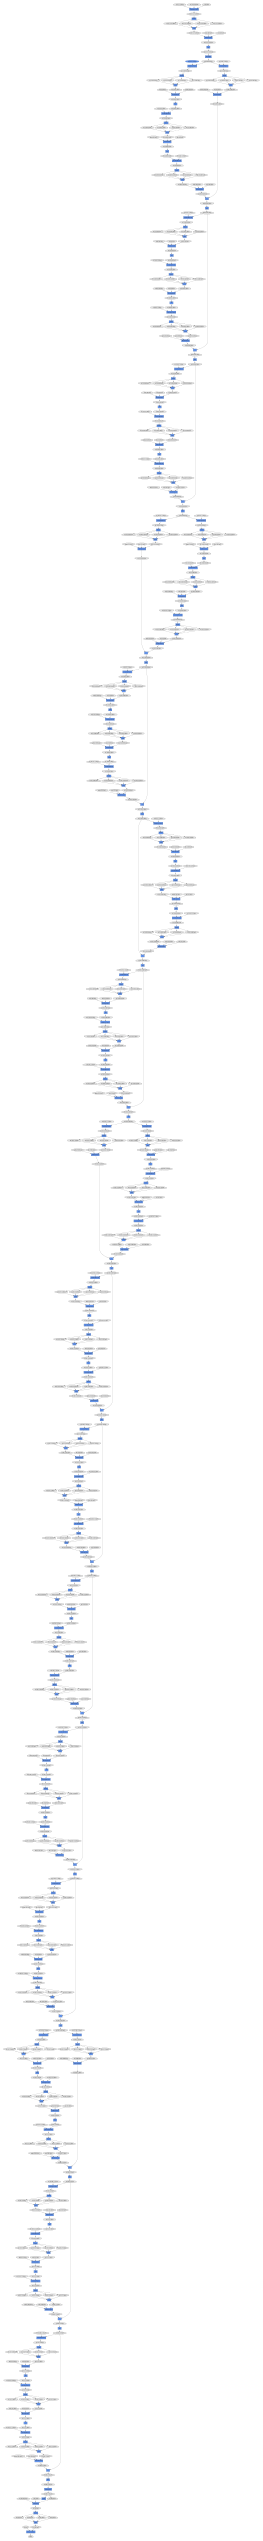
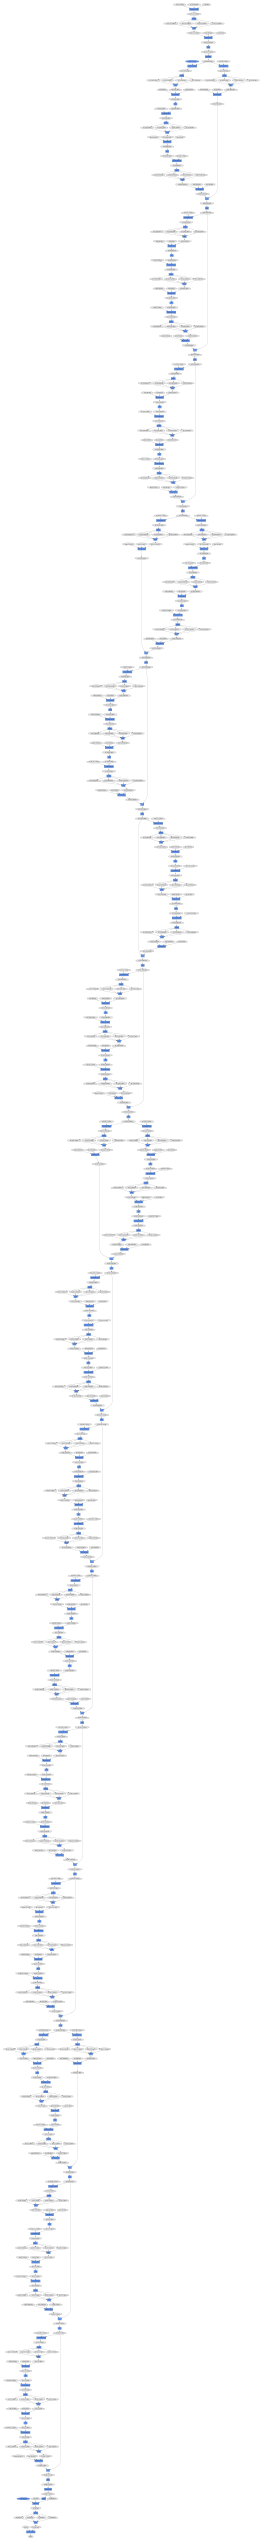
node "W: (250, 2048), float32": fillcolor #e0e0e0 -> #6495ed
